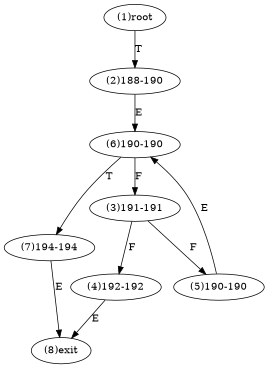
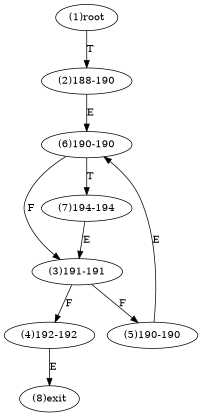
edge "(7)194-194" -> "(8)exit": now "(7)194-194" -> "(3)191-191"
